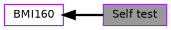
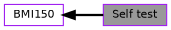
node "BMI160": label "BMI160" -> "BMI150"
